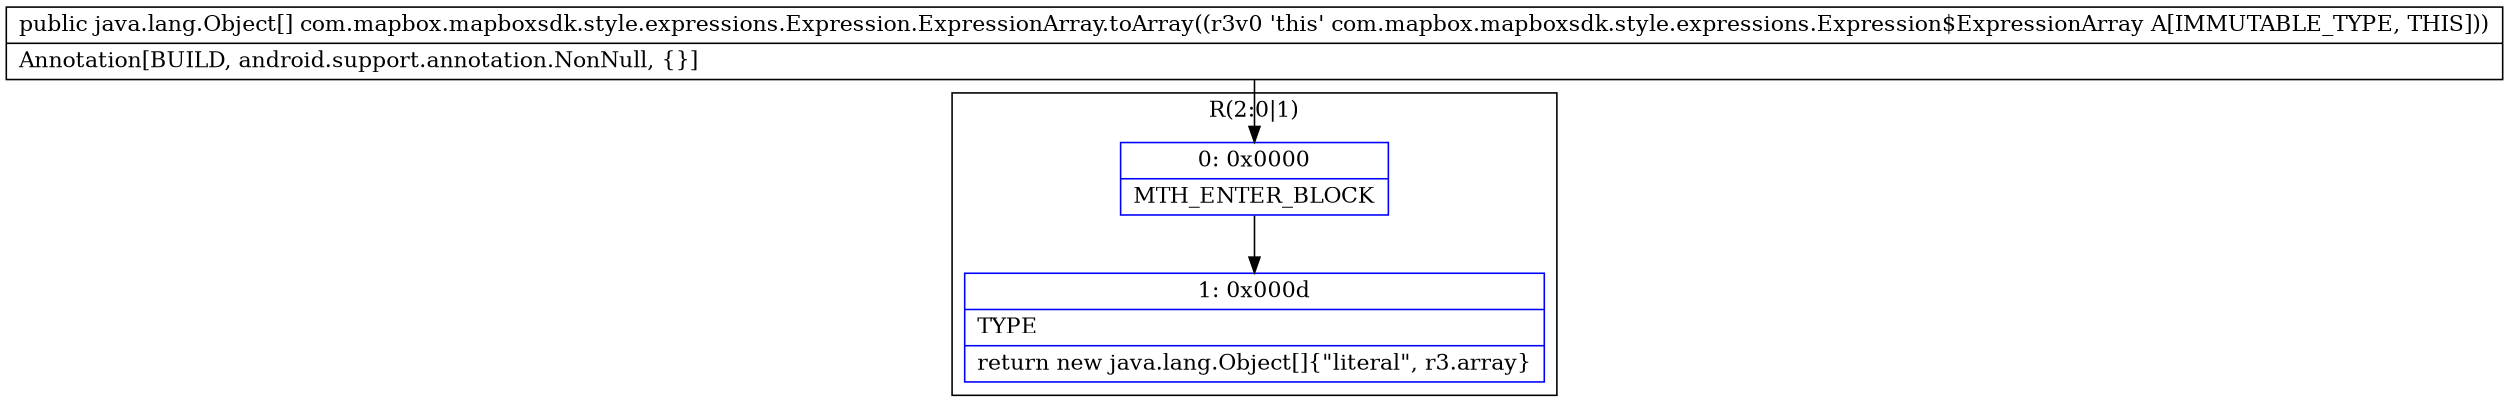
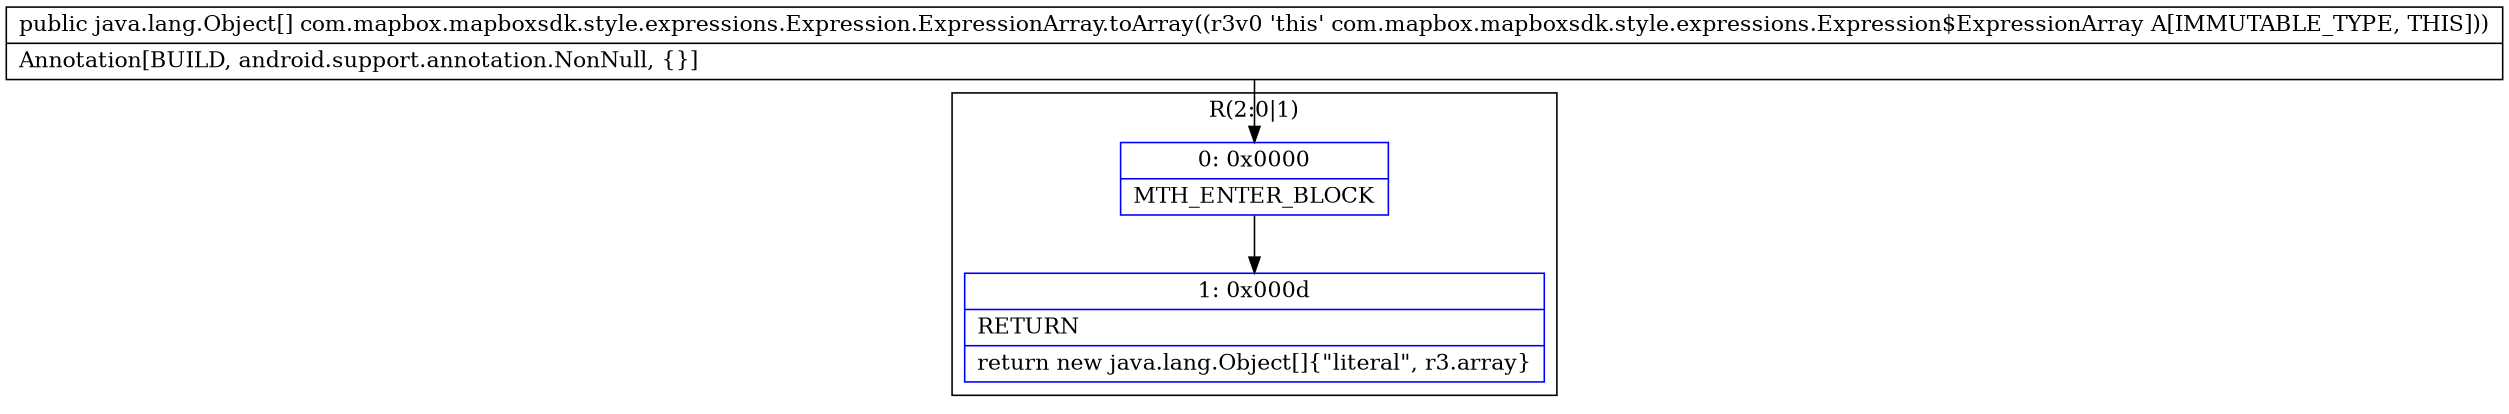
node "1: 0x000d": text "TYPE" -> "RETURN"
